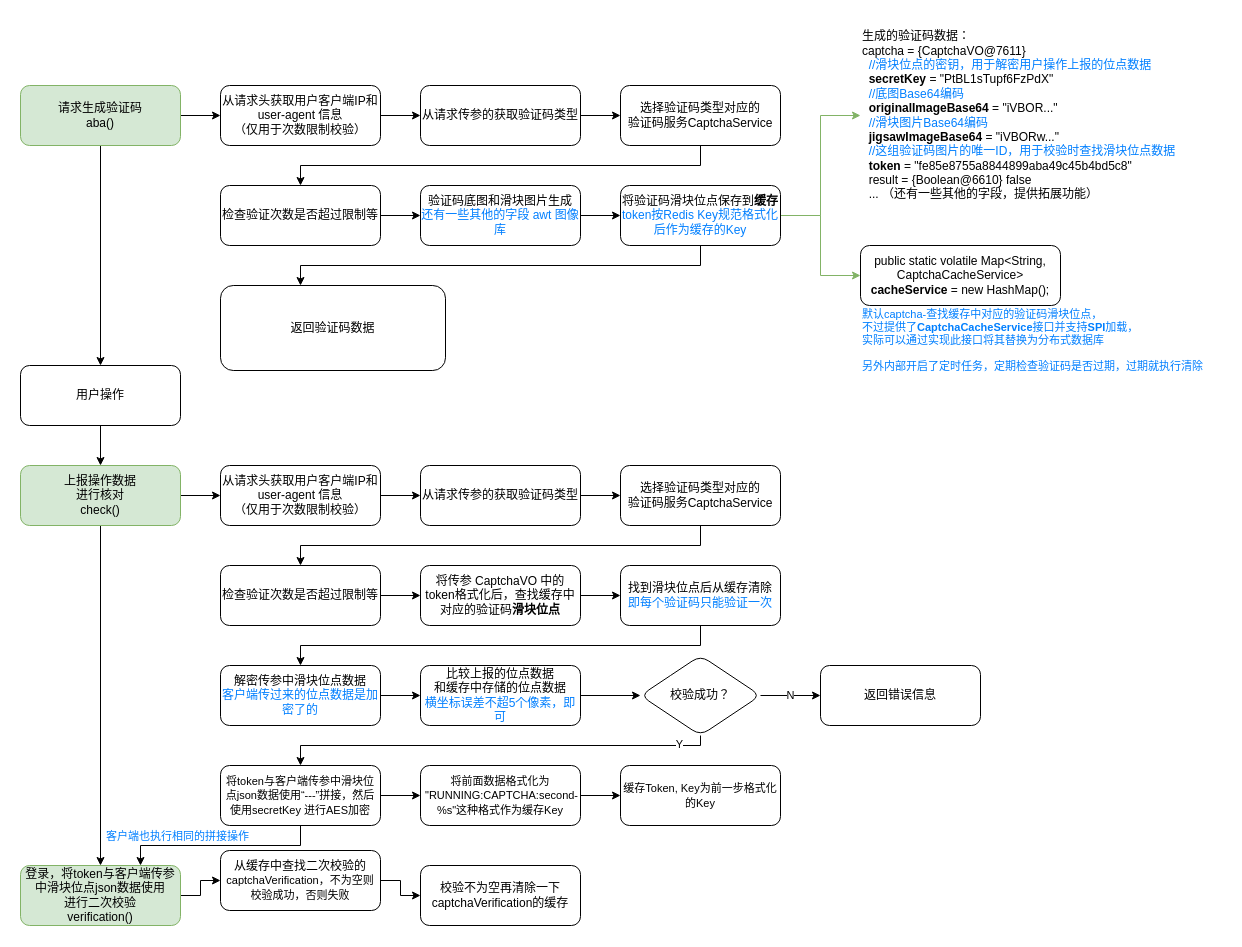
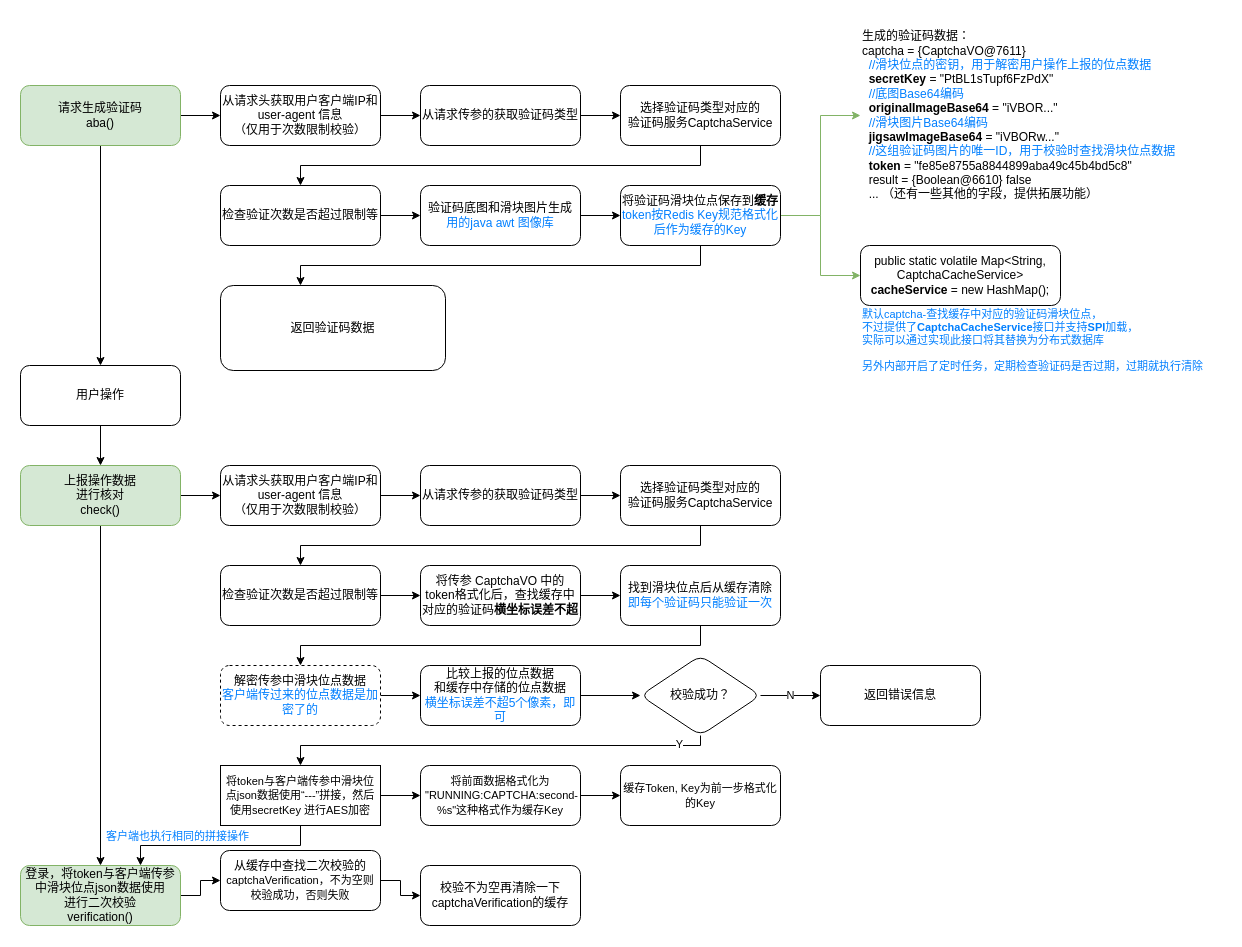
node "验证码底图和滑块图片生成 还有一些其他的字段 awt 图像库": label "验证码底图和滑块图片生成 还有一些其他的字段 awt 图像库" -> "验证码底图和滑块图片生成 用的java awt 图像库"
node "将传参 CaptchaVO 中的token格式化后，查找缓存中对应的验证码滑块位点": label "将传参 CaptchaVO 中的token格式化后，查找缓存中对应的验证码滑块位点" -> "将传参 CaptchaVO 中的token格式化后，查找缓存中对应的验证码横坐标误差不超"
node "解密传参中滑块位点数据 客户端传过来的位点数据是加密了的": style solid -> dashed
node "将token与客户端传参中滑块位点json数据使用“---”拼接，然后使用secretKey 进行AES加密": shape rounded rectangle -> rectangle
